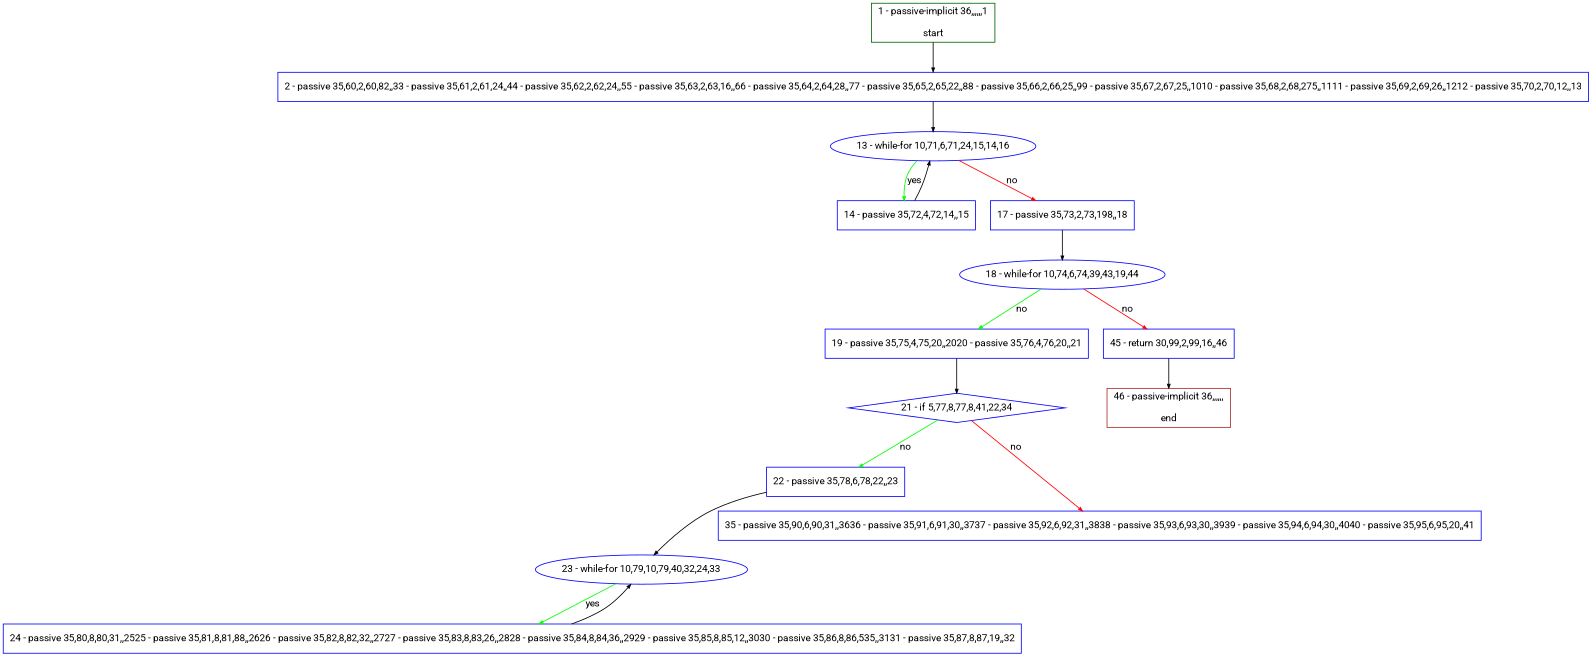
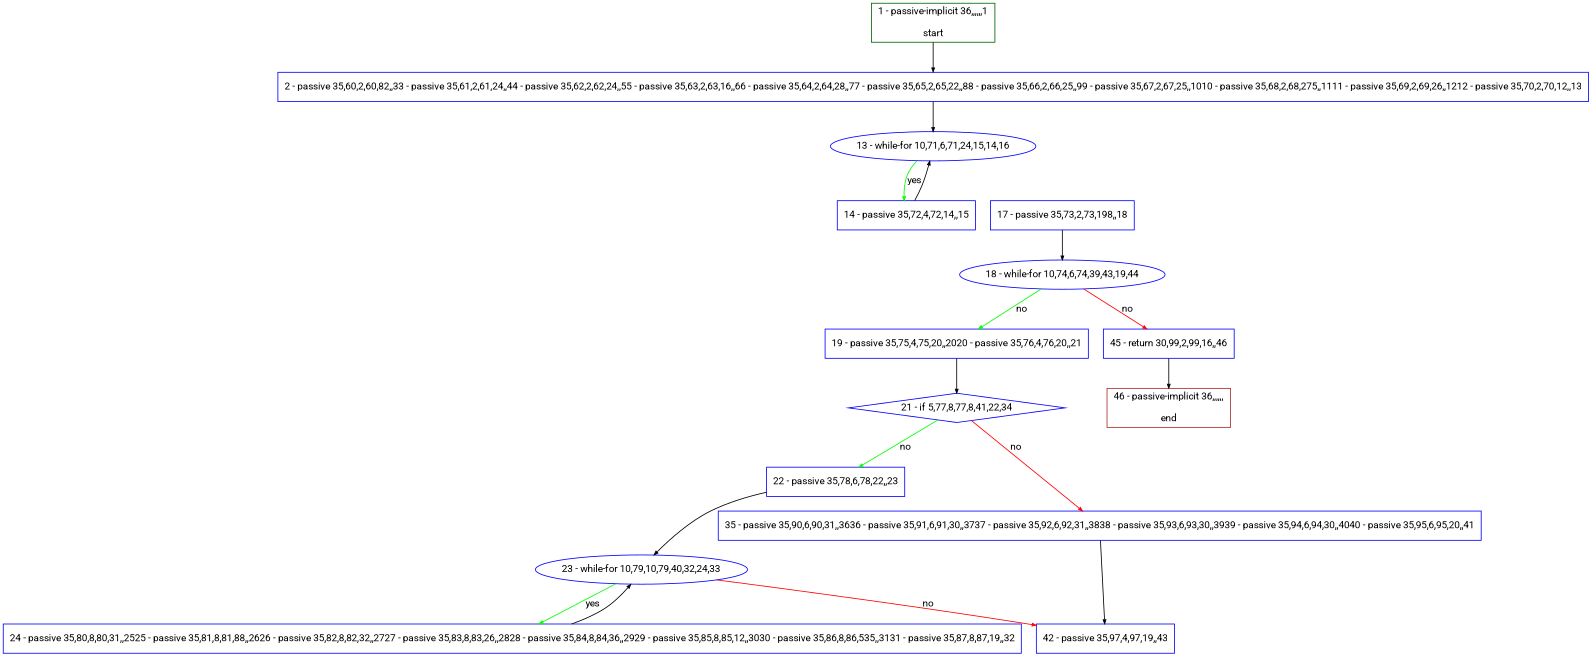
edge "13 - while-for 10,71,6,71,24,15,14,16" -> "17 - passive 35,73,2,73,198,,18": removed, label "no"
node "42 - passive 35,97,4,97,19,,43": added
